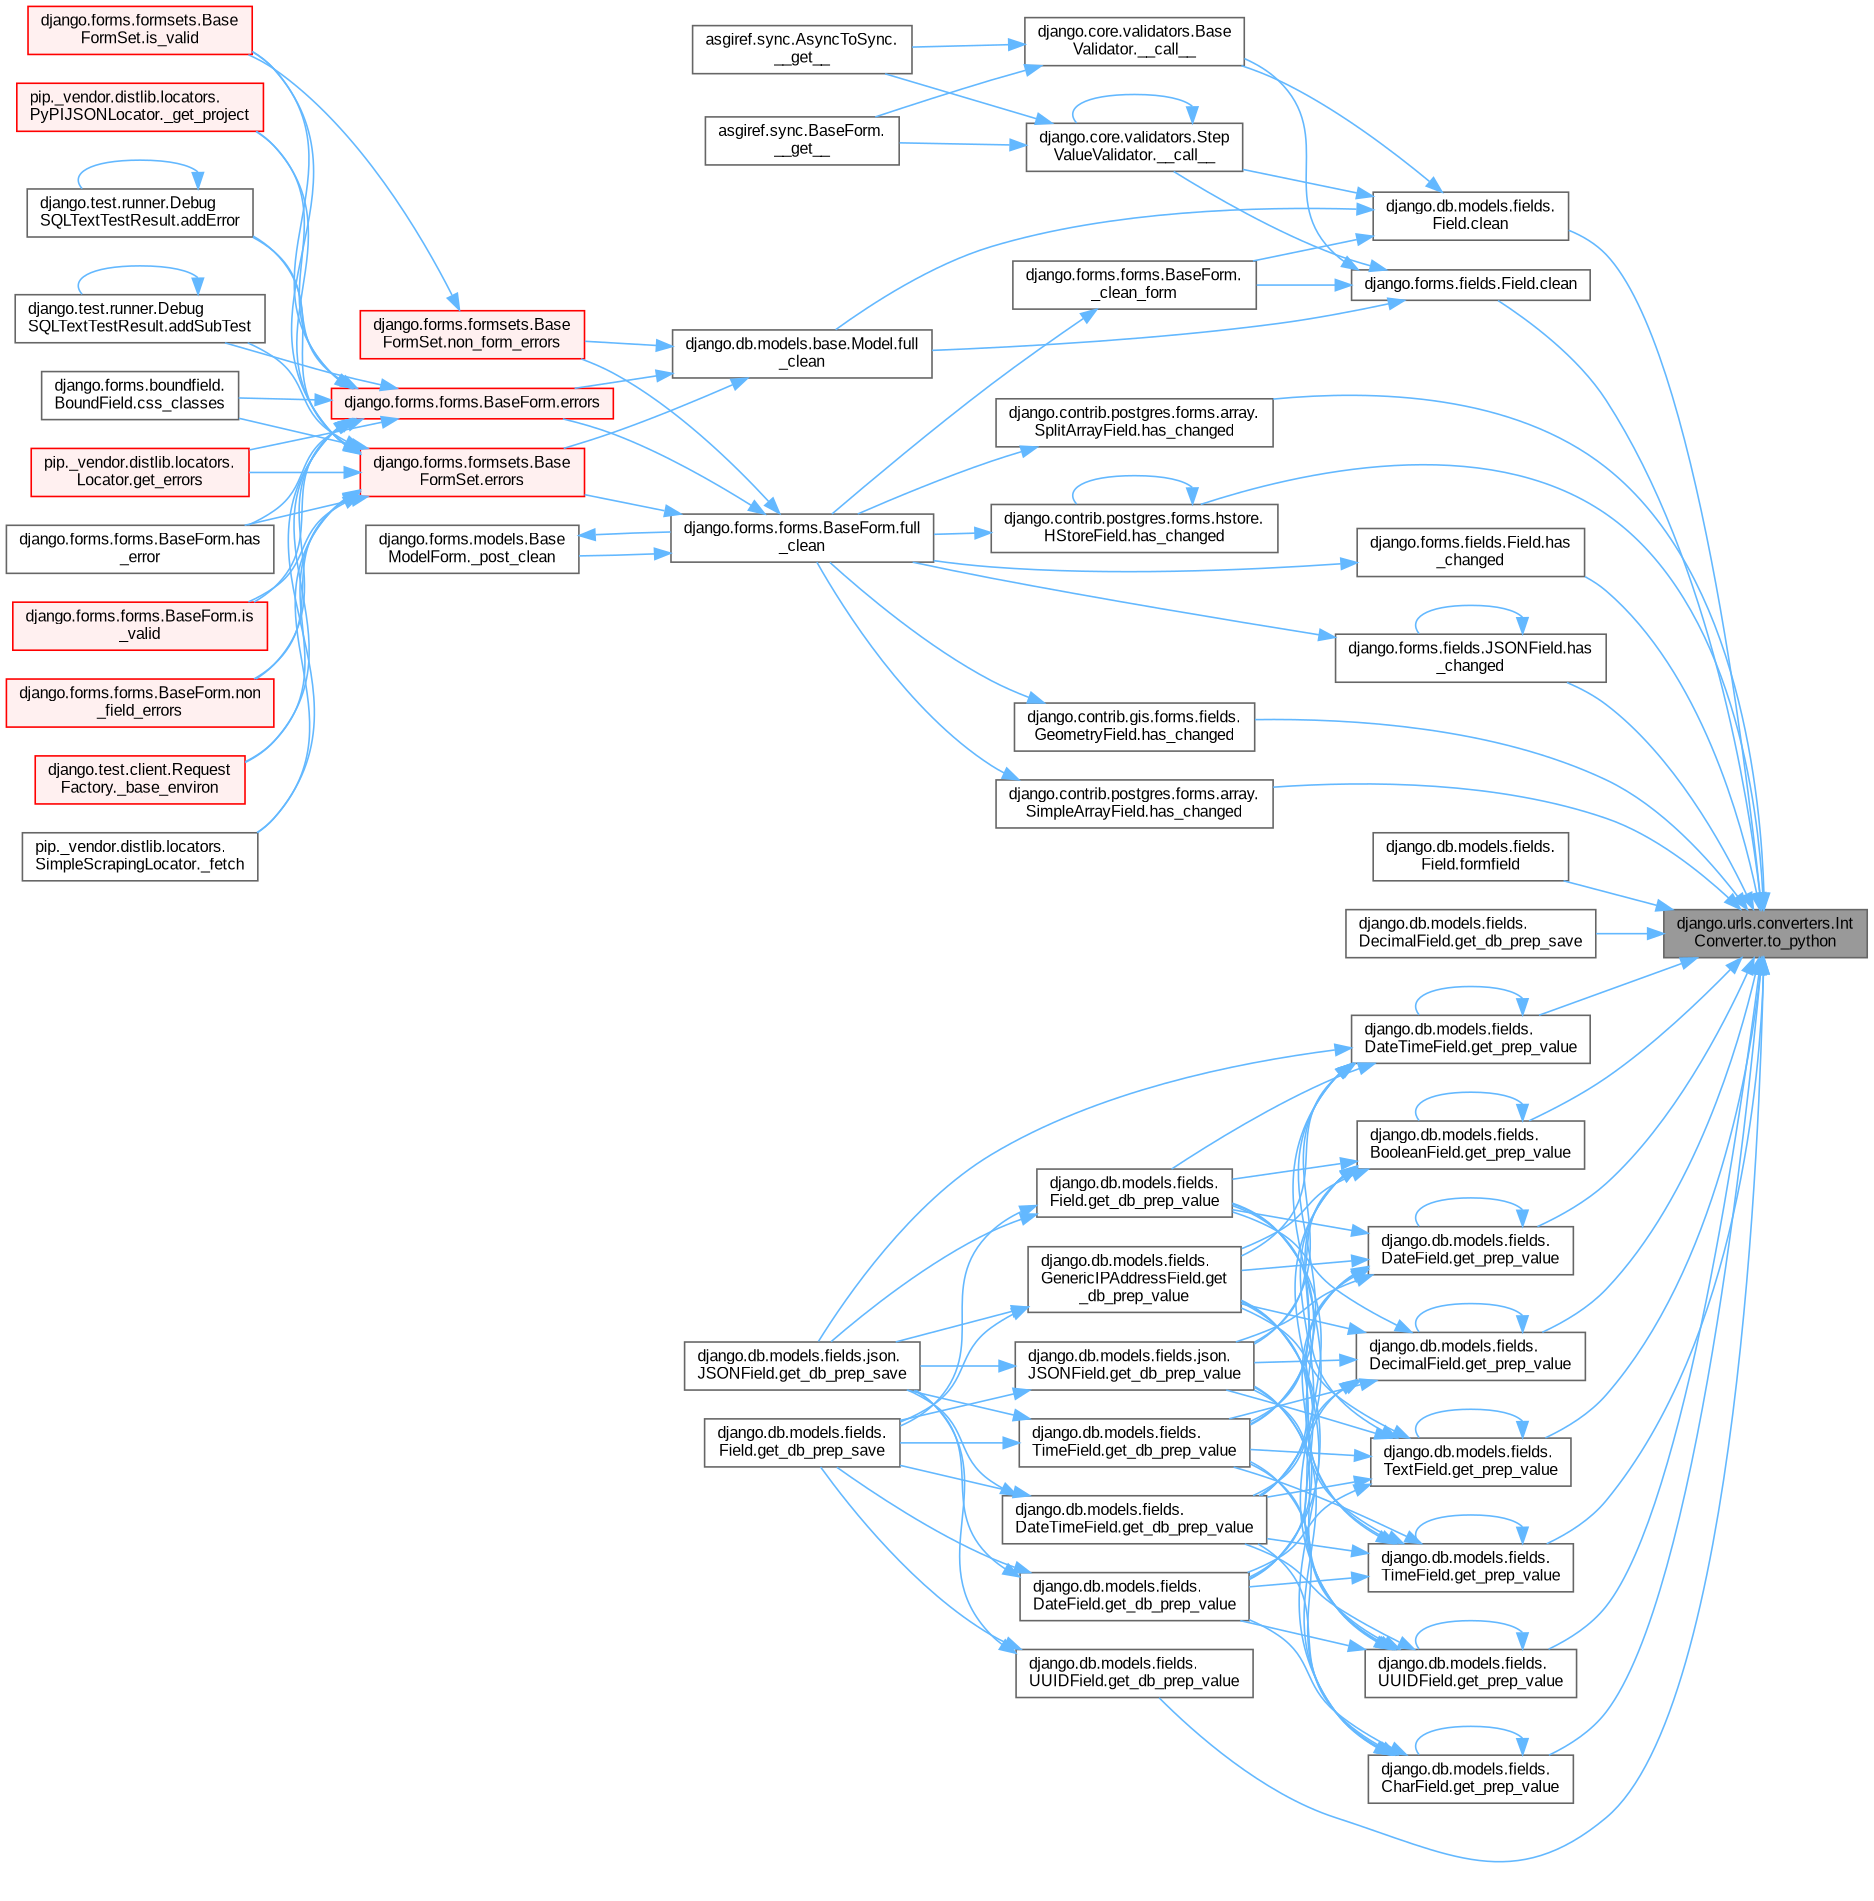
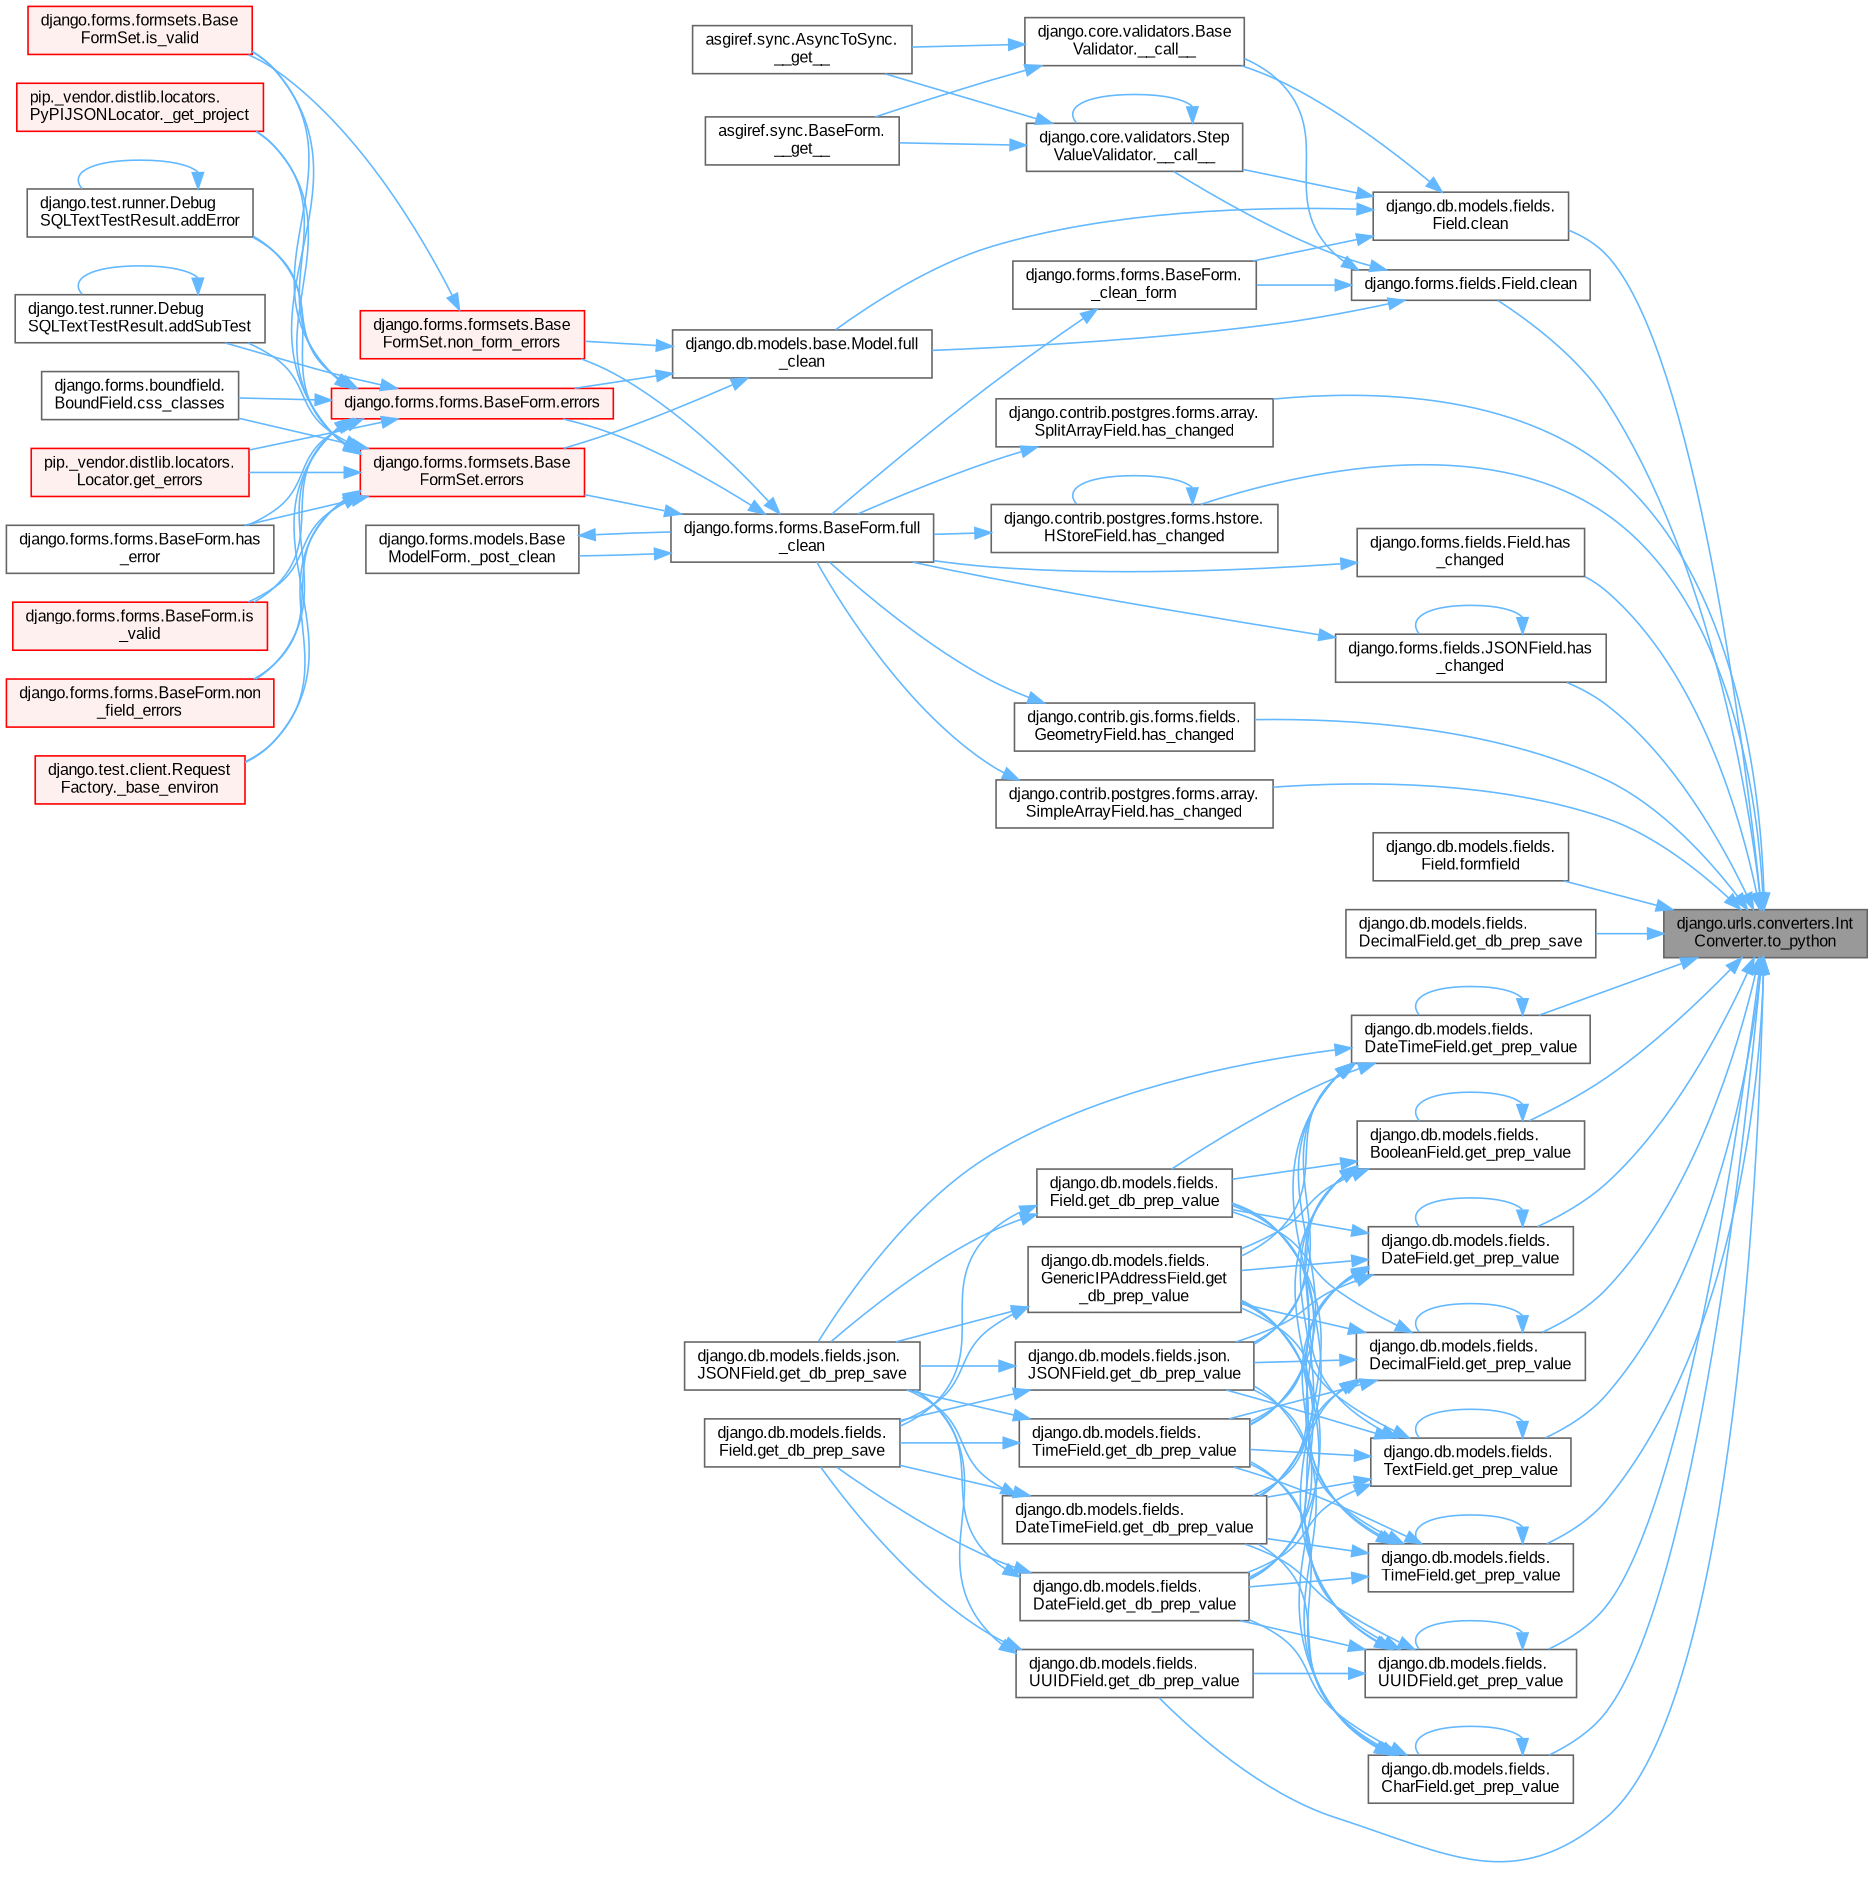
node "pip._vendor.distlib.locators. SimpleScrapingLocator._fetch": removed
edge "django.db.models.fields.json. JSONField.get_db_prep_value" -> "django.db.models.fields. UUIDField.get_prep_value": now "django.db.models.fields. UUIDField.get_db_prep_value" -> "django.db.models.fields. UUIDField.get_prep_value"
